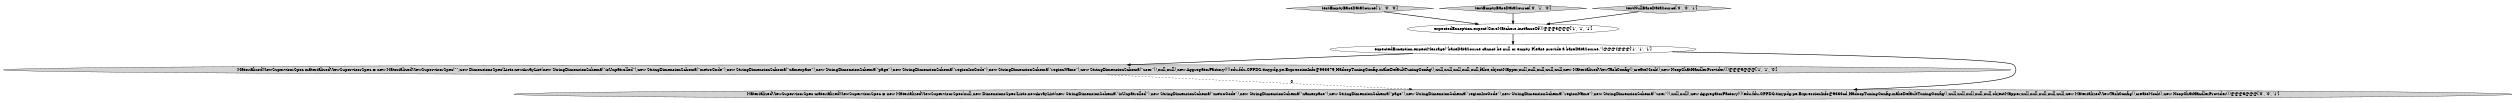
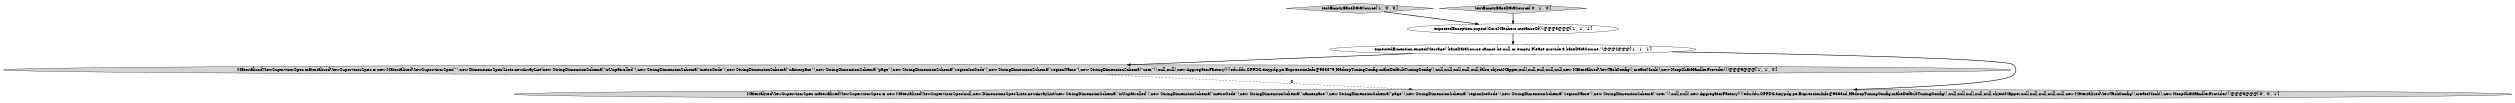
node "testNullBaseDataSource['0', '0', '1']": removed
